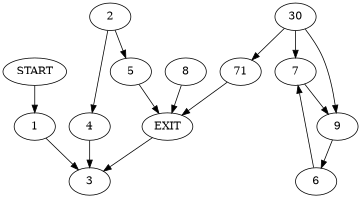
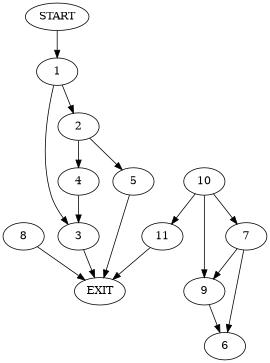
node "30": label "30" -> "10"
node "71": label "71" -> "11"
edge "1" -> "2": added
edge "6" -> "7": reversed
edge "EXIT" -> "3": reversed
